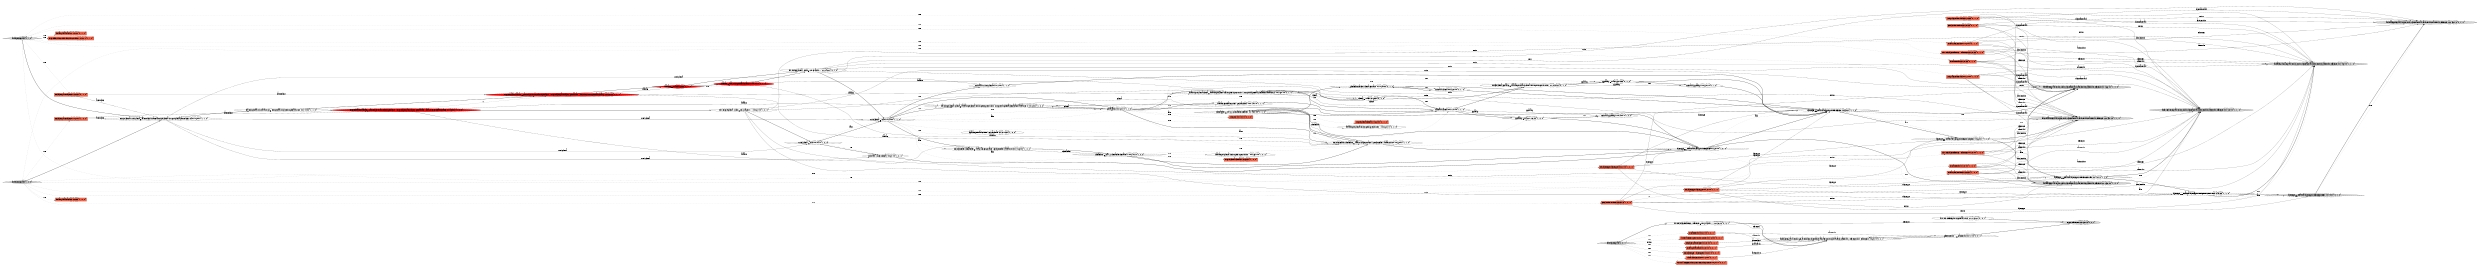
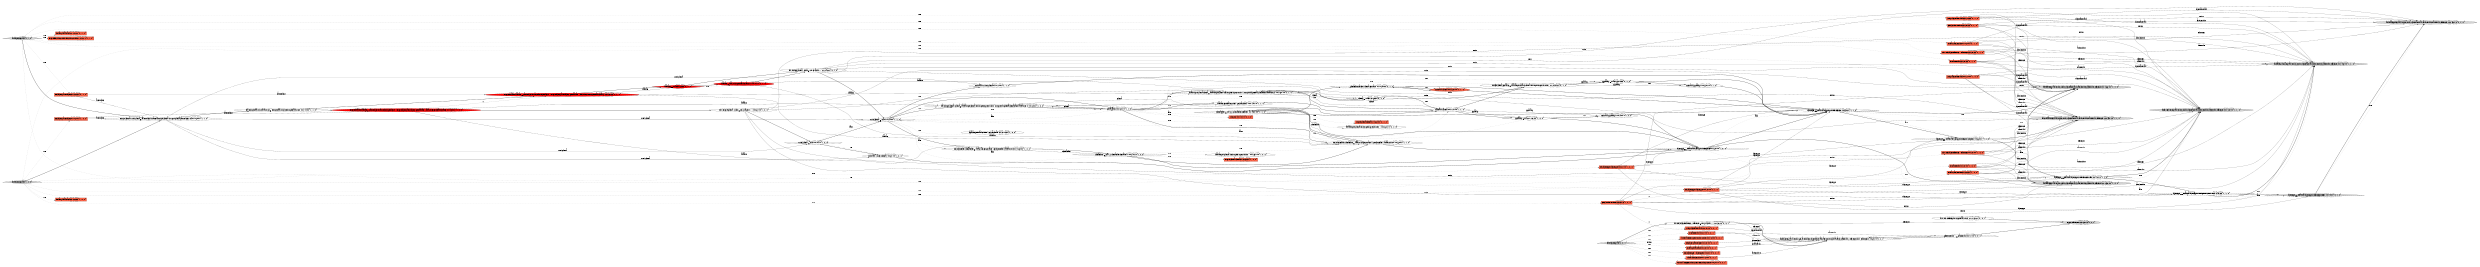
edge "JDBCSession session@@@2@@@['0', '1', '0']" -> "findObjectsByMask['0', '1', '0']": reversed
node "nsList.add(schema)@@@30@@@['0', '1', '0']": fillcolor white -> tomato
edge "ownerSchema != null@@@10@@@['1', '1', '0']" -> "pgCatalog != null@@@18@@@['1', '0', '0']": reversed
node "String objectNameMask@@@2@@@['0', '0', '1']": added
